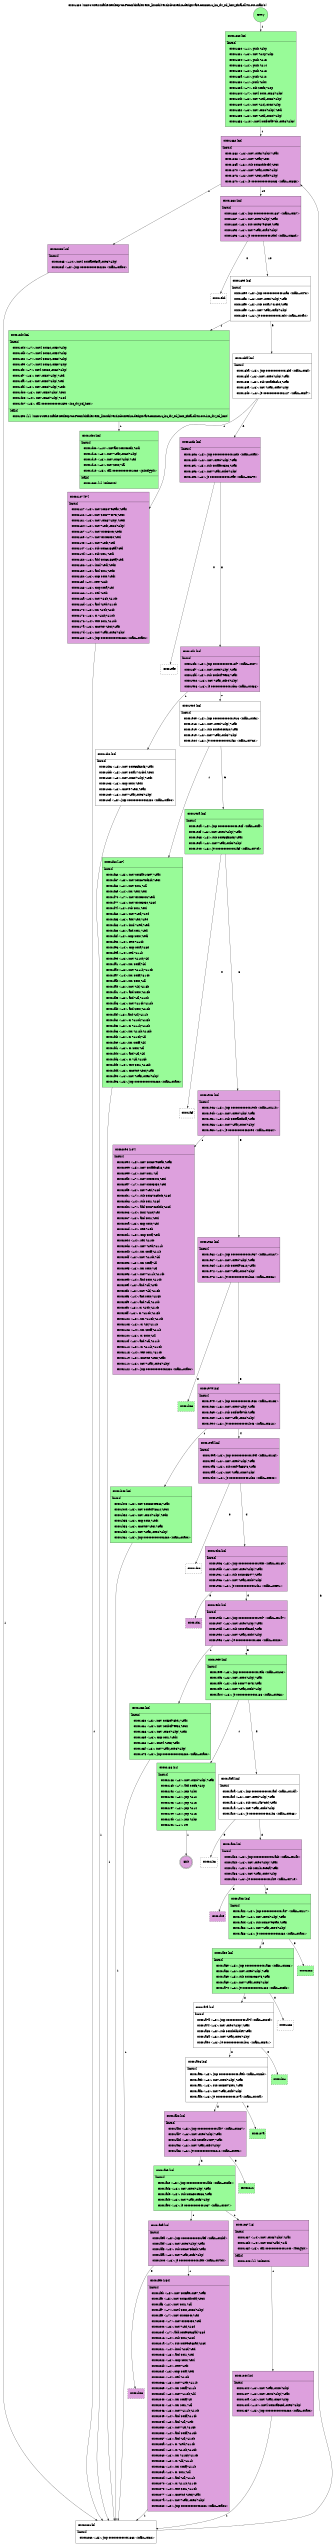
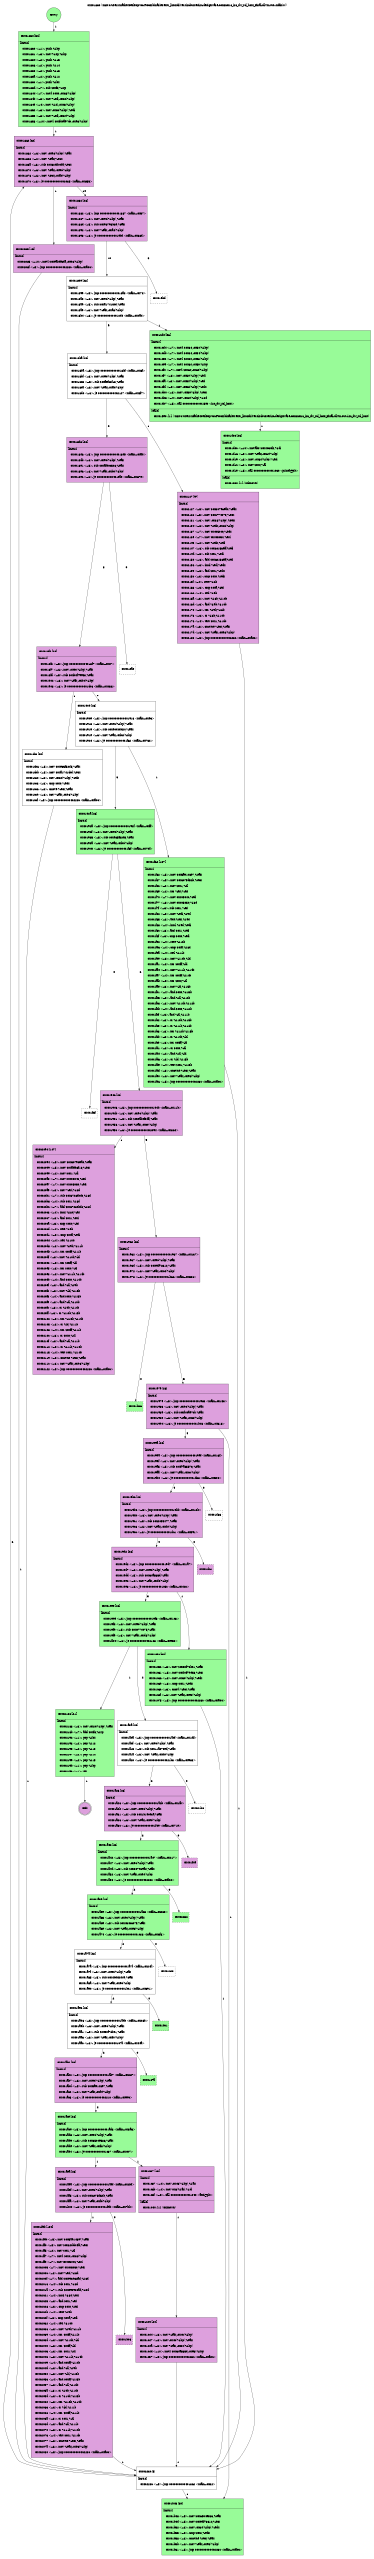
edge "0x401b48 [30]" -> "0x40223c [5]": reversed
node "0x40221c": removed
